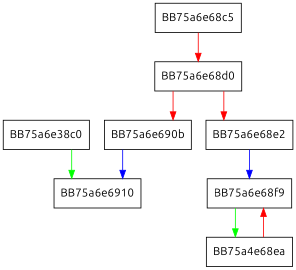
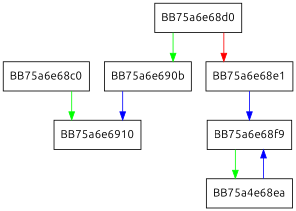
node "BB75a6e68c5": removed
edge "BB75a6e68d0" -> "BB75a6e690b": color red -> green
node "BB75a6e38c0": label "BB75a6e38c0" -> "BB75a6e68c0"
node "BB75a6e68e2": label "BB75a6e68e2" -> "BB75a6e68e1"
edge "BB75a4e68ea" -> "BB75a6e68f9": color red -> blue
